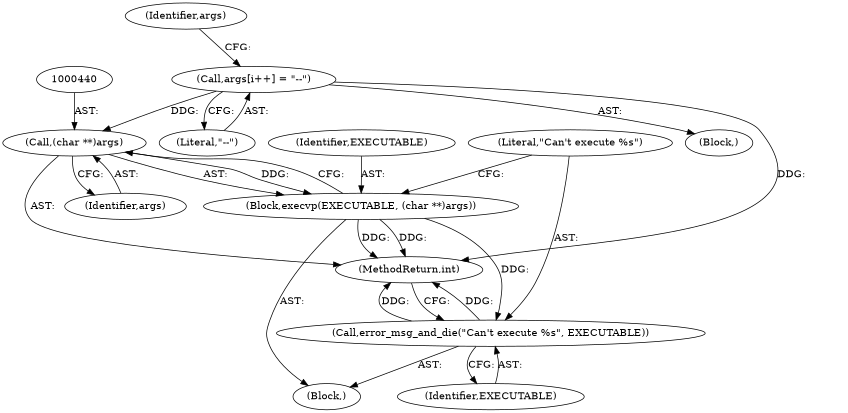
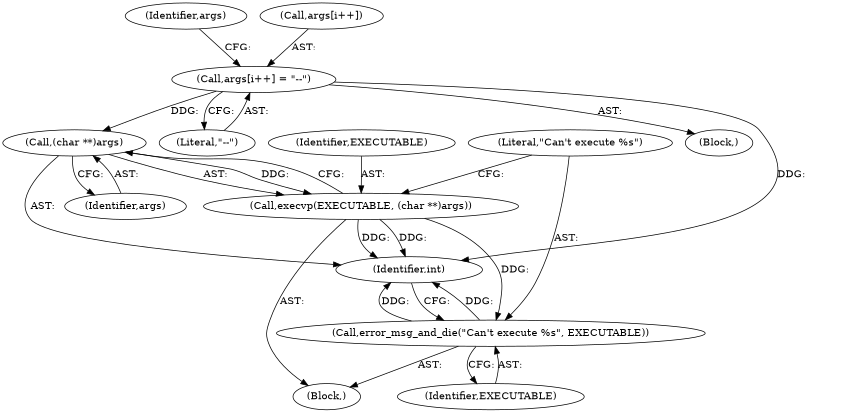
node "(Call,args[i++])": added
node "1000440": removed
node "(Block,execvp(EXECUTABLE, (char **)args))": label "(Block,execvp(EXECUTABLE, (char **)args))" -> "(Call,execvp(EXECUTABLE, (char **)args))"
node "(MethodReturn,int)": label "(MethodReturn,int)" -> "(Identifier,int)"
